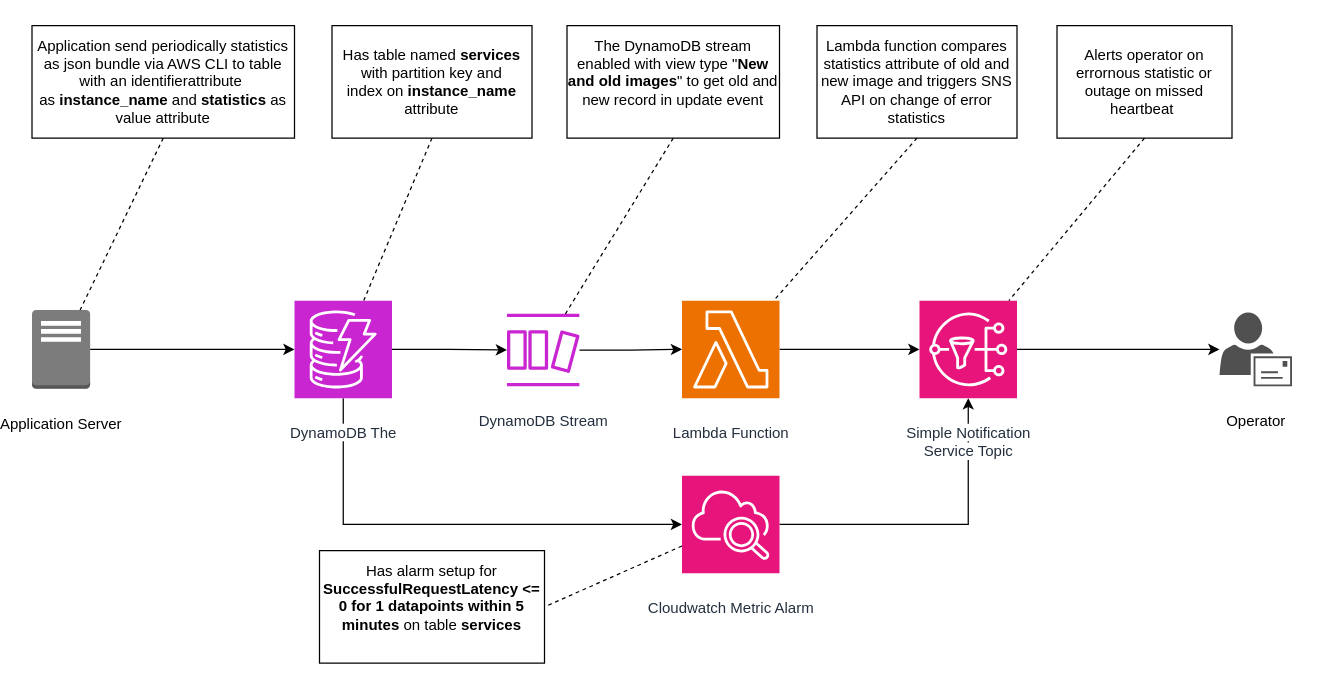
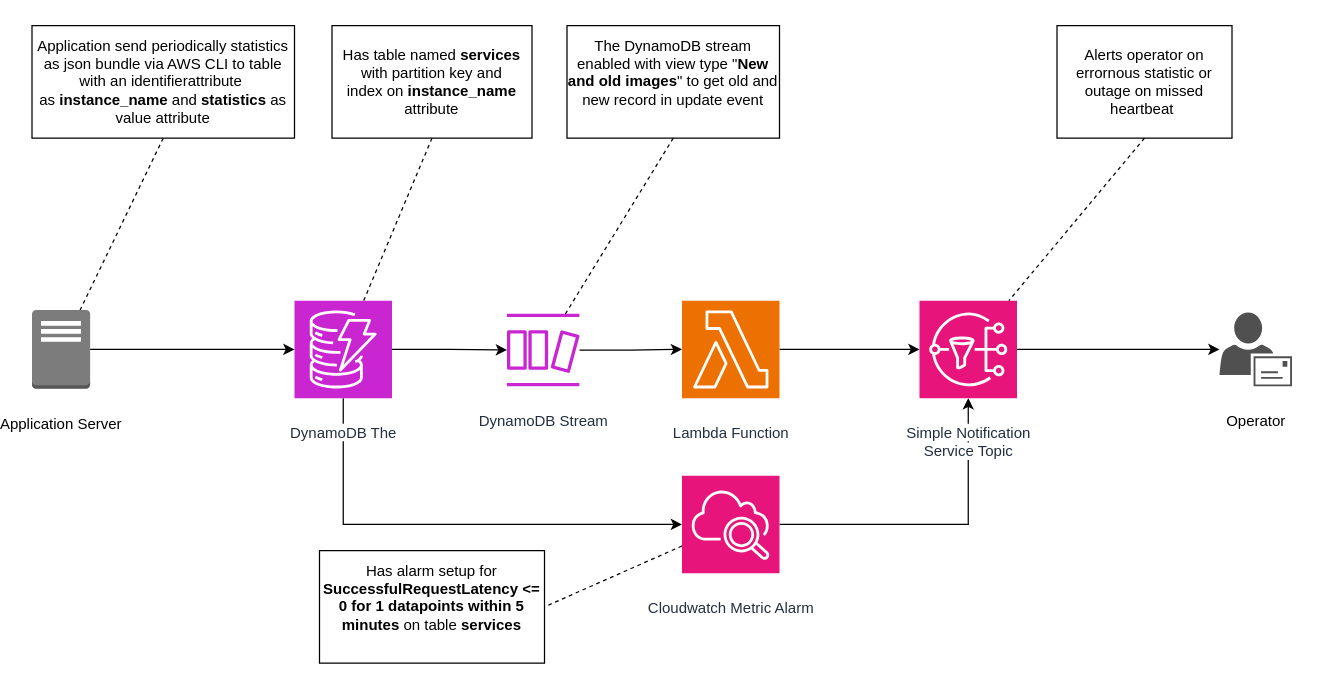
node "Lambda function compares statistics attribute of old and new image and triggers SNS API on change of error statistics": removed
edge "Lambda function compares statistics attribute of old and new image and triggers SNS API on change of error statistics" -- "Lambda Function": removed
